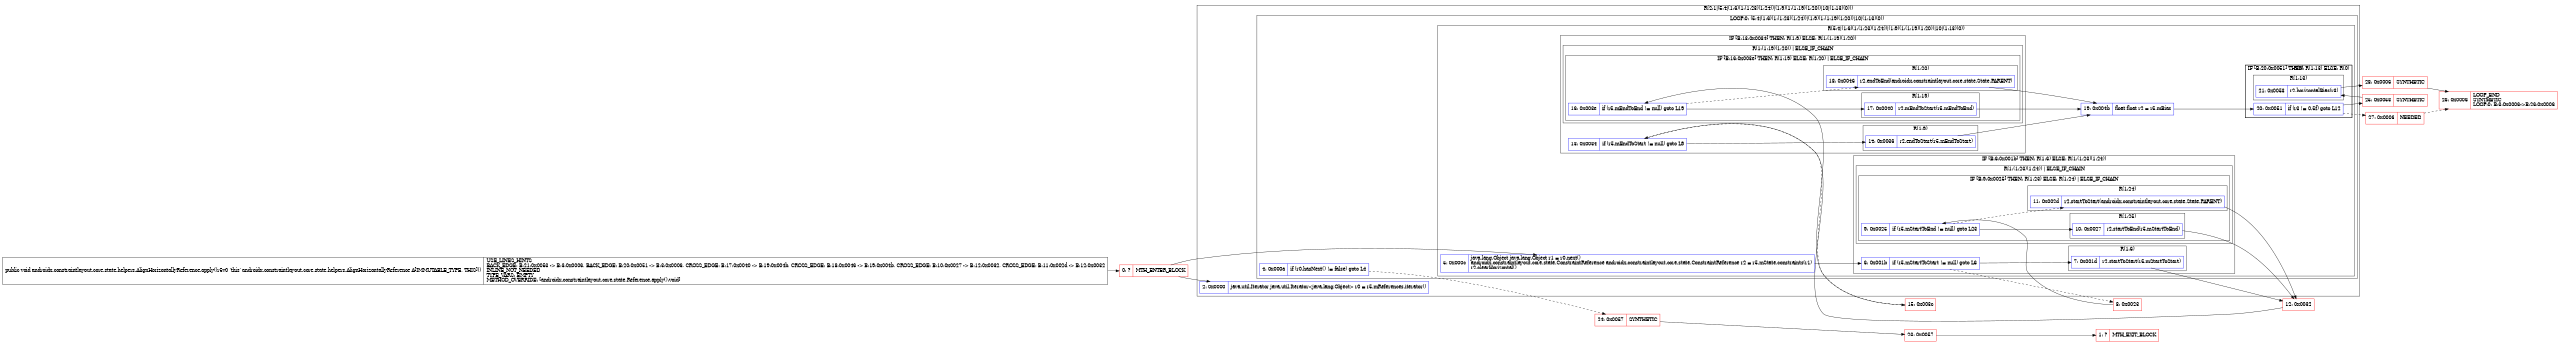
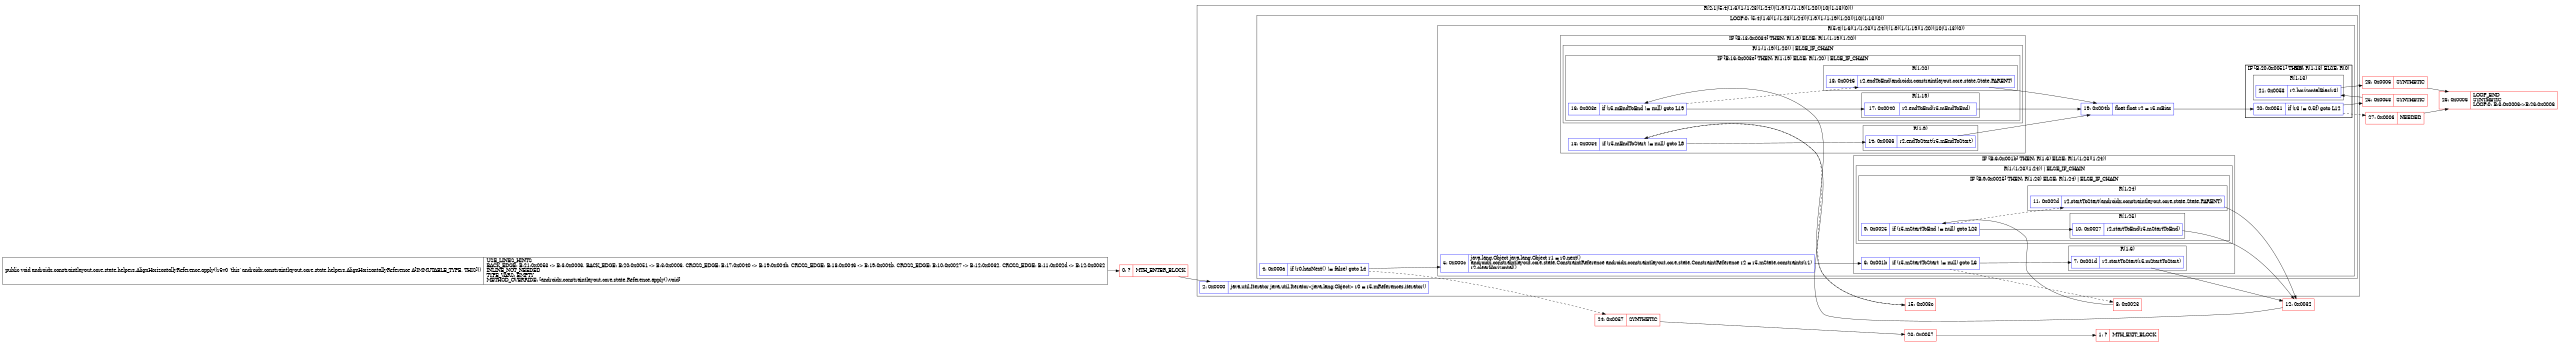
node "17: 0x0040": text "r2.mEndToStart(r5.mEndToEnd)" -> "r2.endToEnd(r5.mEndToEnd)"
edge "27: 0x0006" -> "26: 0x0006": style dashed -> solid
edge "0: ?" -> "5: 0x000c": now "4: 0x000a" -> "5: 0x000c"
